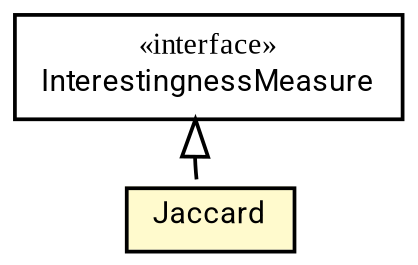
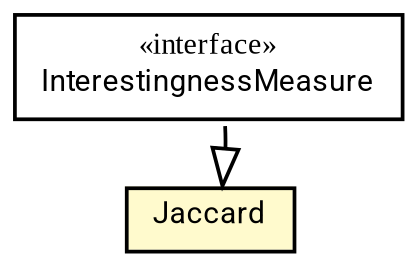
edge "Jaccard" -> "InterestingnessMeasure": reversed
